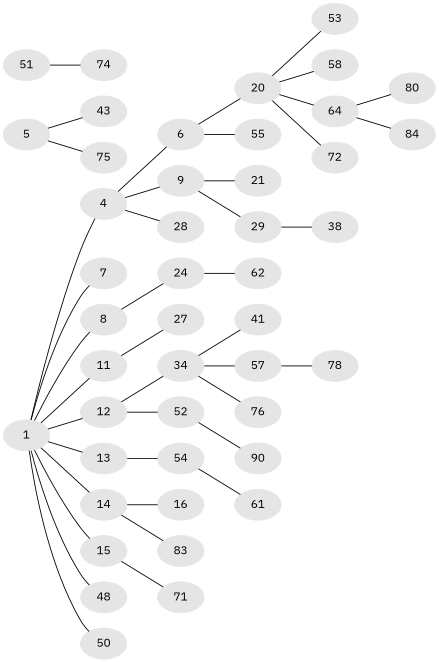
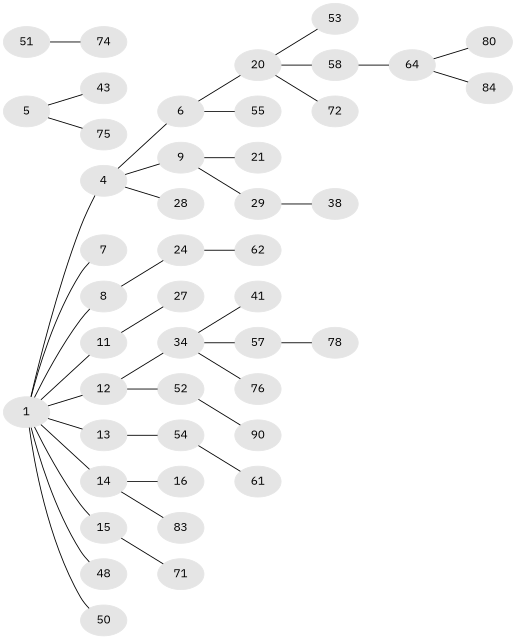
edge "20" -- "64": now "58" -- "64"
